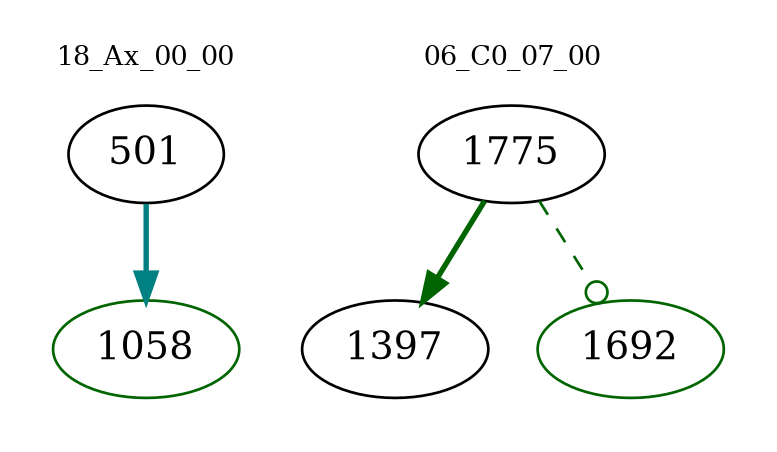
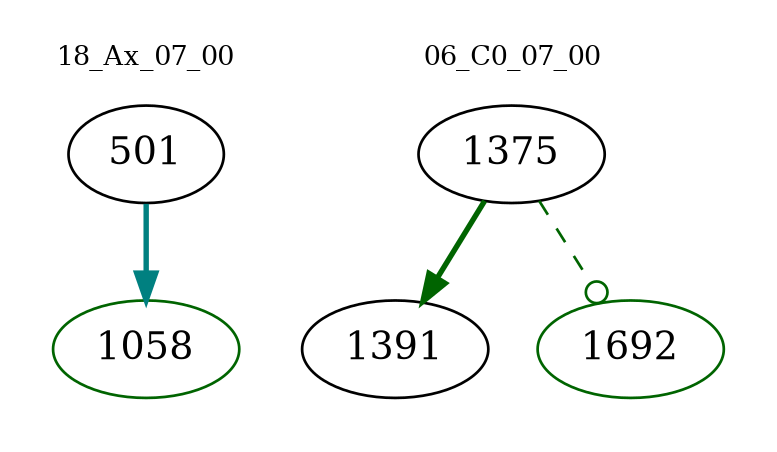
cluster "18_Ax_00_00": label "18_Ax_00_00" -> "18_Ax_07_00"
node "1775": label "1775" -> "1375"
node "1397": label "1397" -> "1391"
